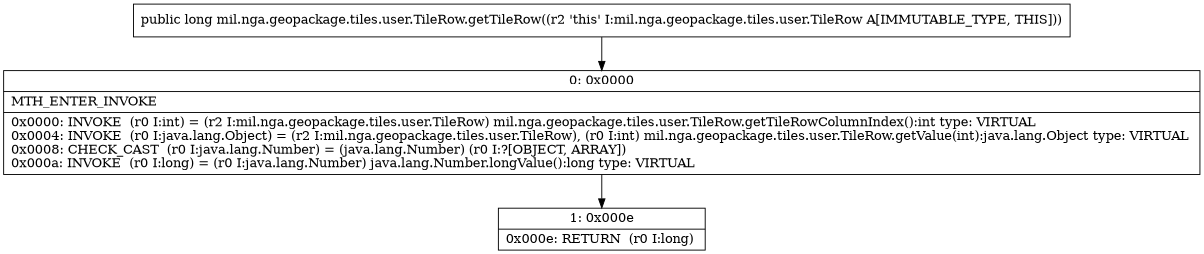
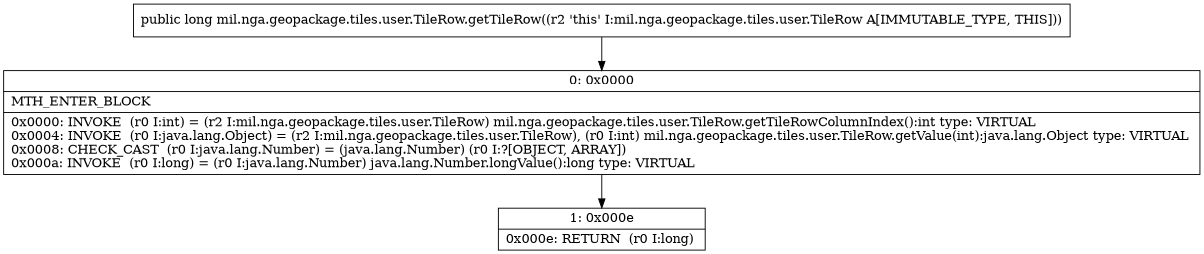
node "0: 0x0000": text "MTH_ENTER_INVOKE" -> "MTH_ENTER_BLOCK"
